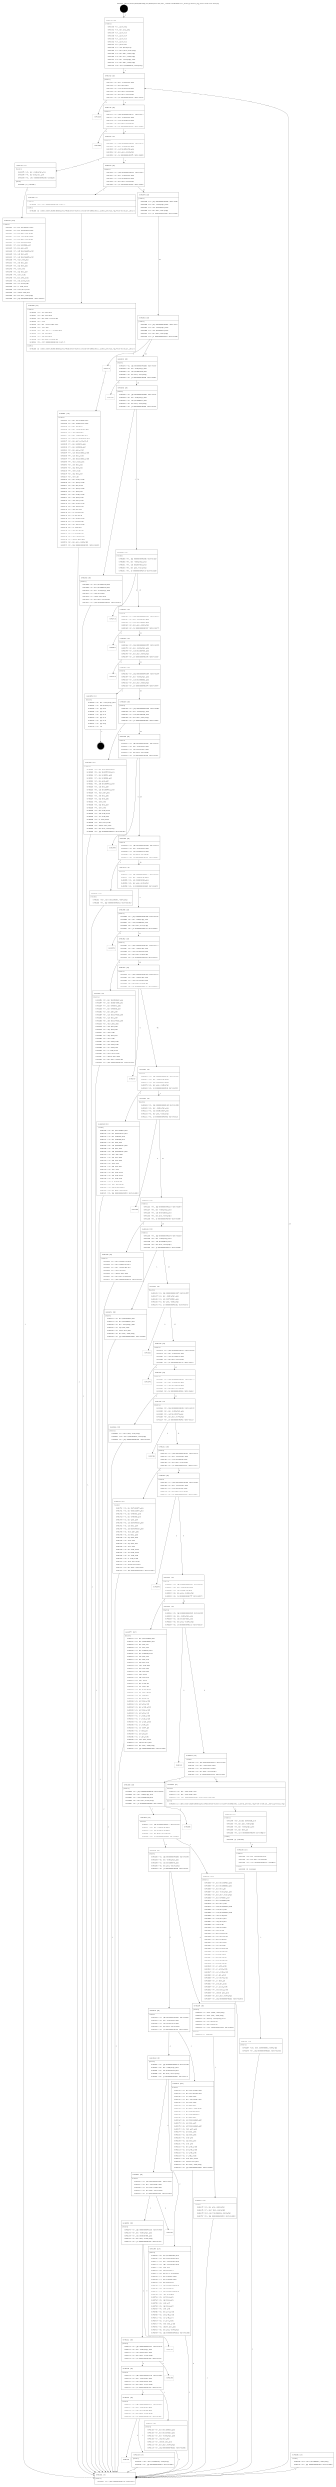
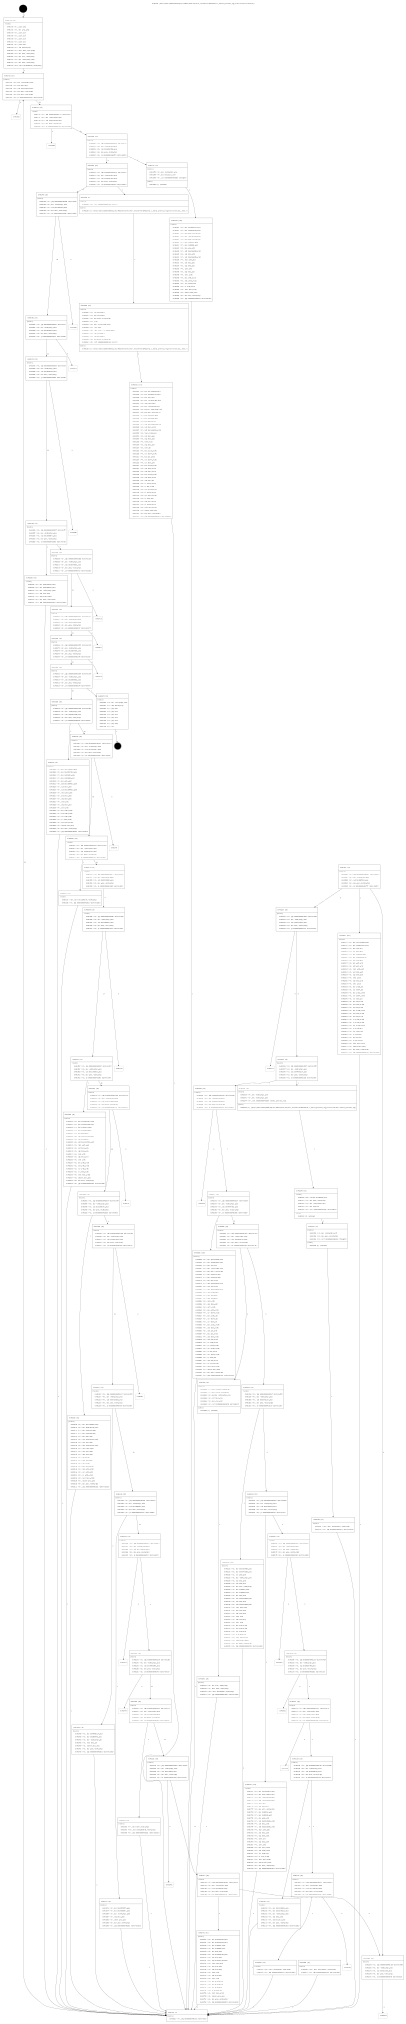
node "0x4024ab": added
edge "0x40227e" -> "0x4020b1 [171]": now "0x402085 [44]" -> "0x4020b1 [171]"
edge "0x401ae6 [28]" -> "0x401b02 [28]": reversed
